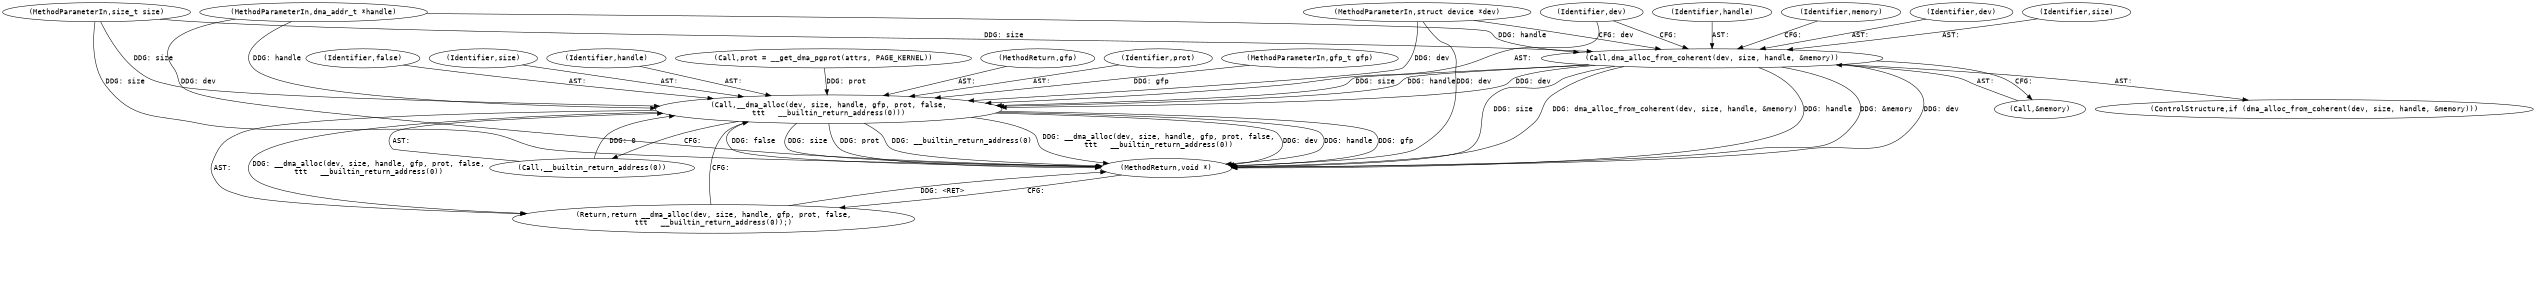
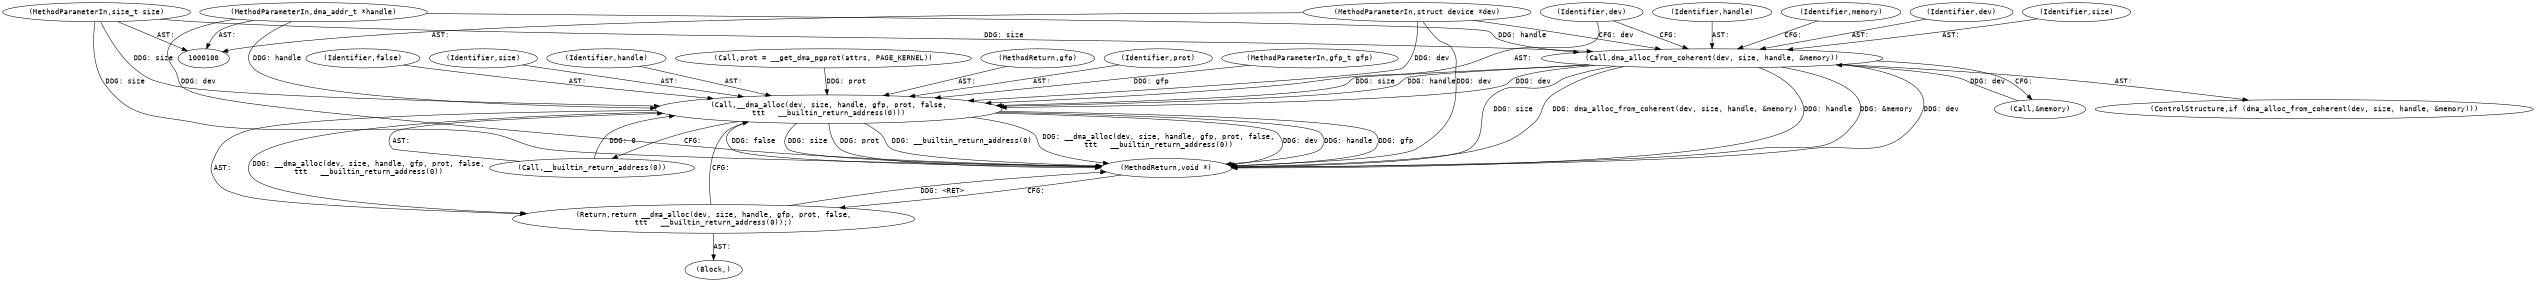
node "1000100": added
edge "(Call,&memory)" -> "(Call,dma_alloc_from_coherent(dev, size, handle, &memory))": label "AST: " -> "DDG: dev"
node "(Block,)": added
